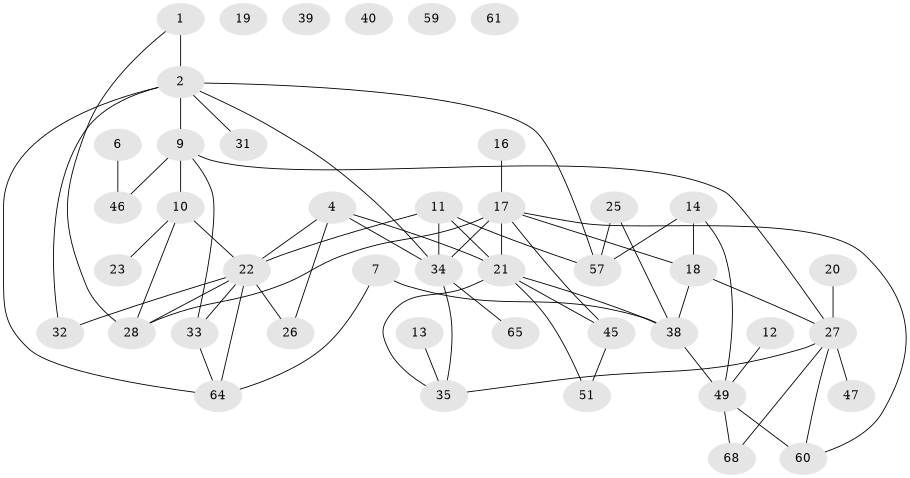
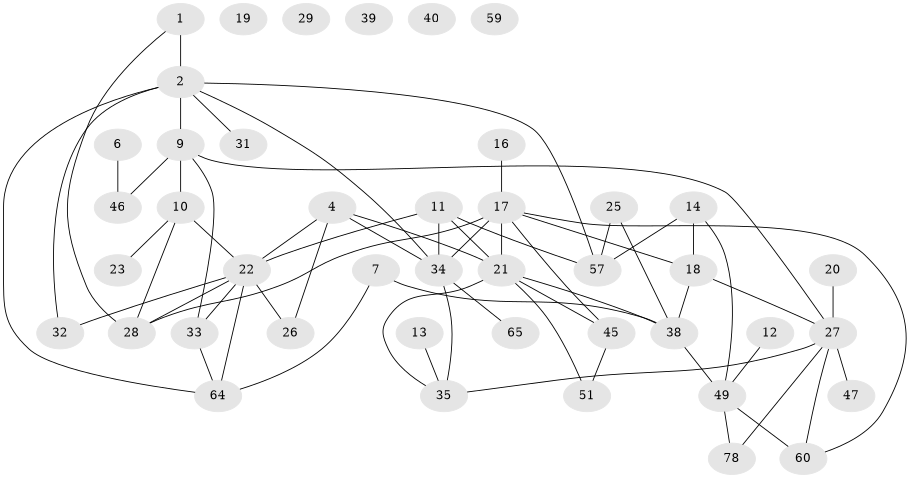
node "29": added
node "61": removed
node "68": label "68" -> "78"
